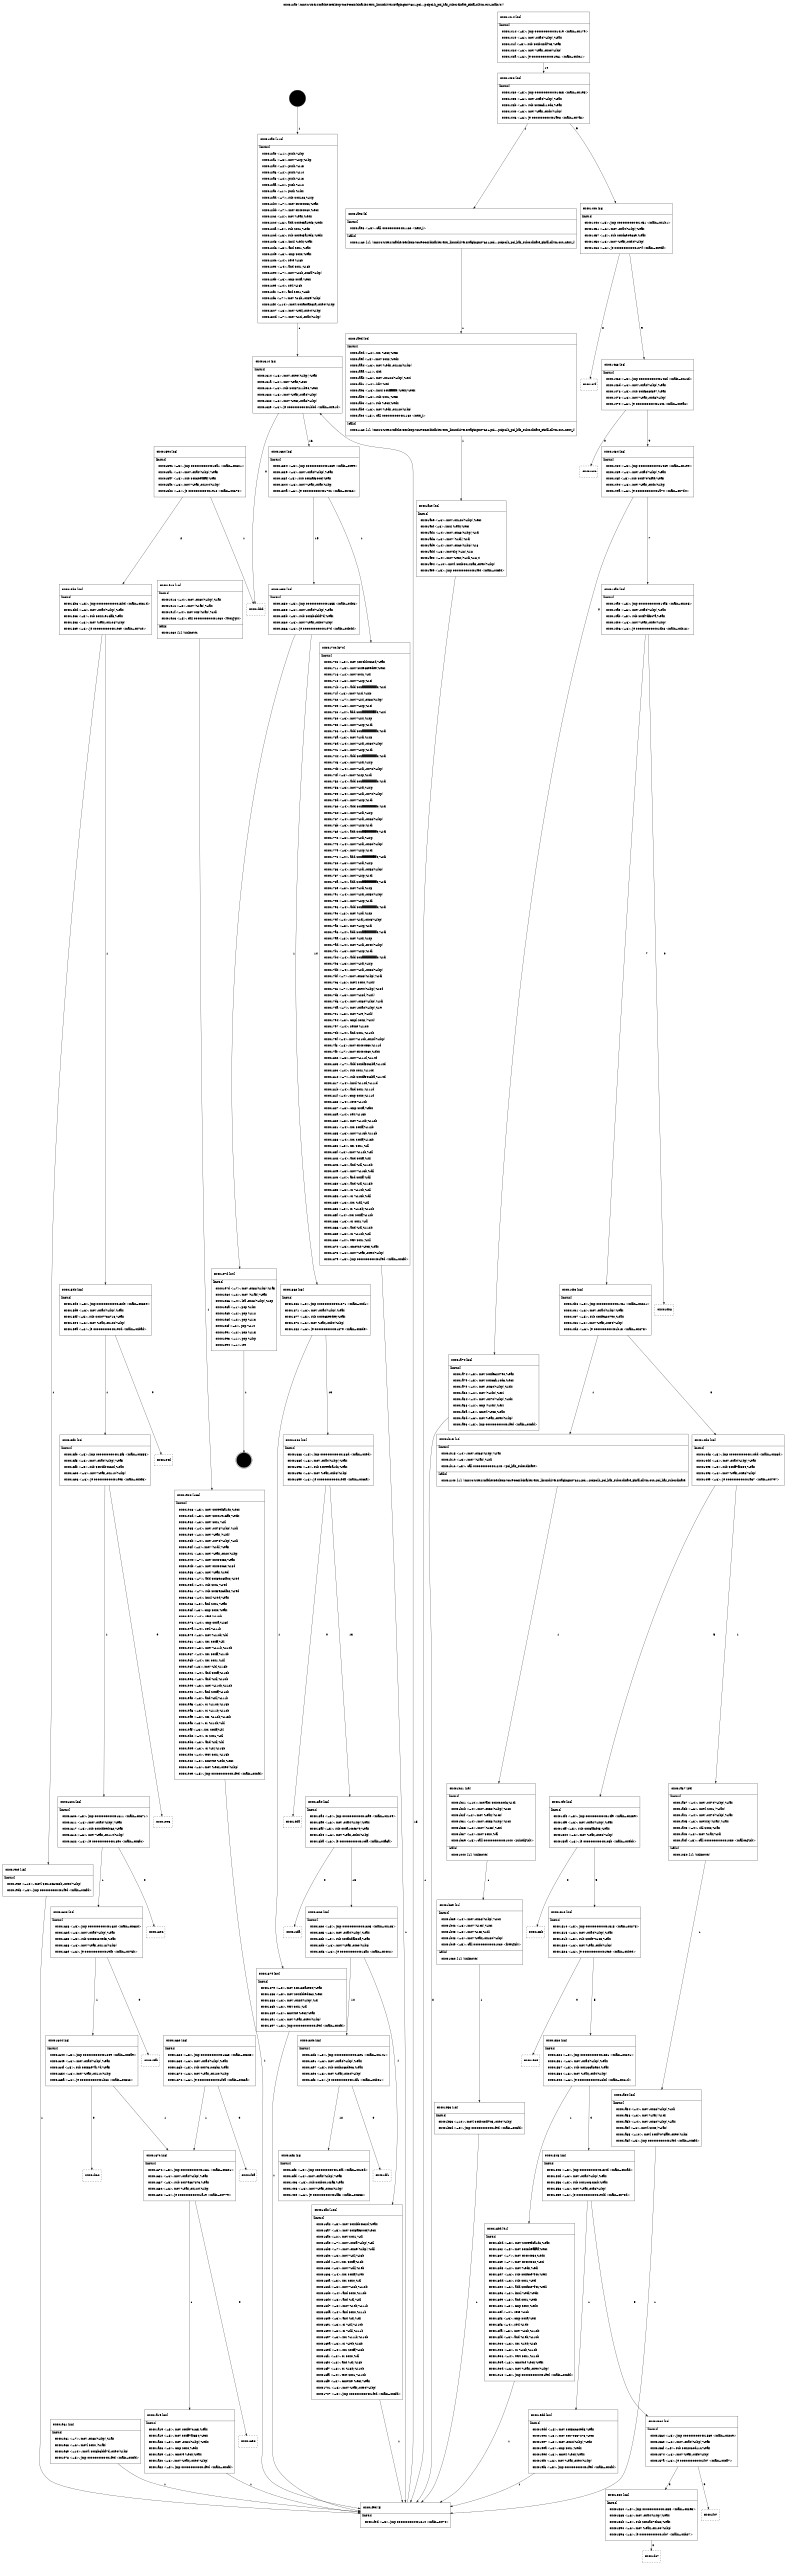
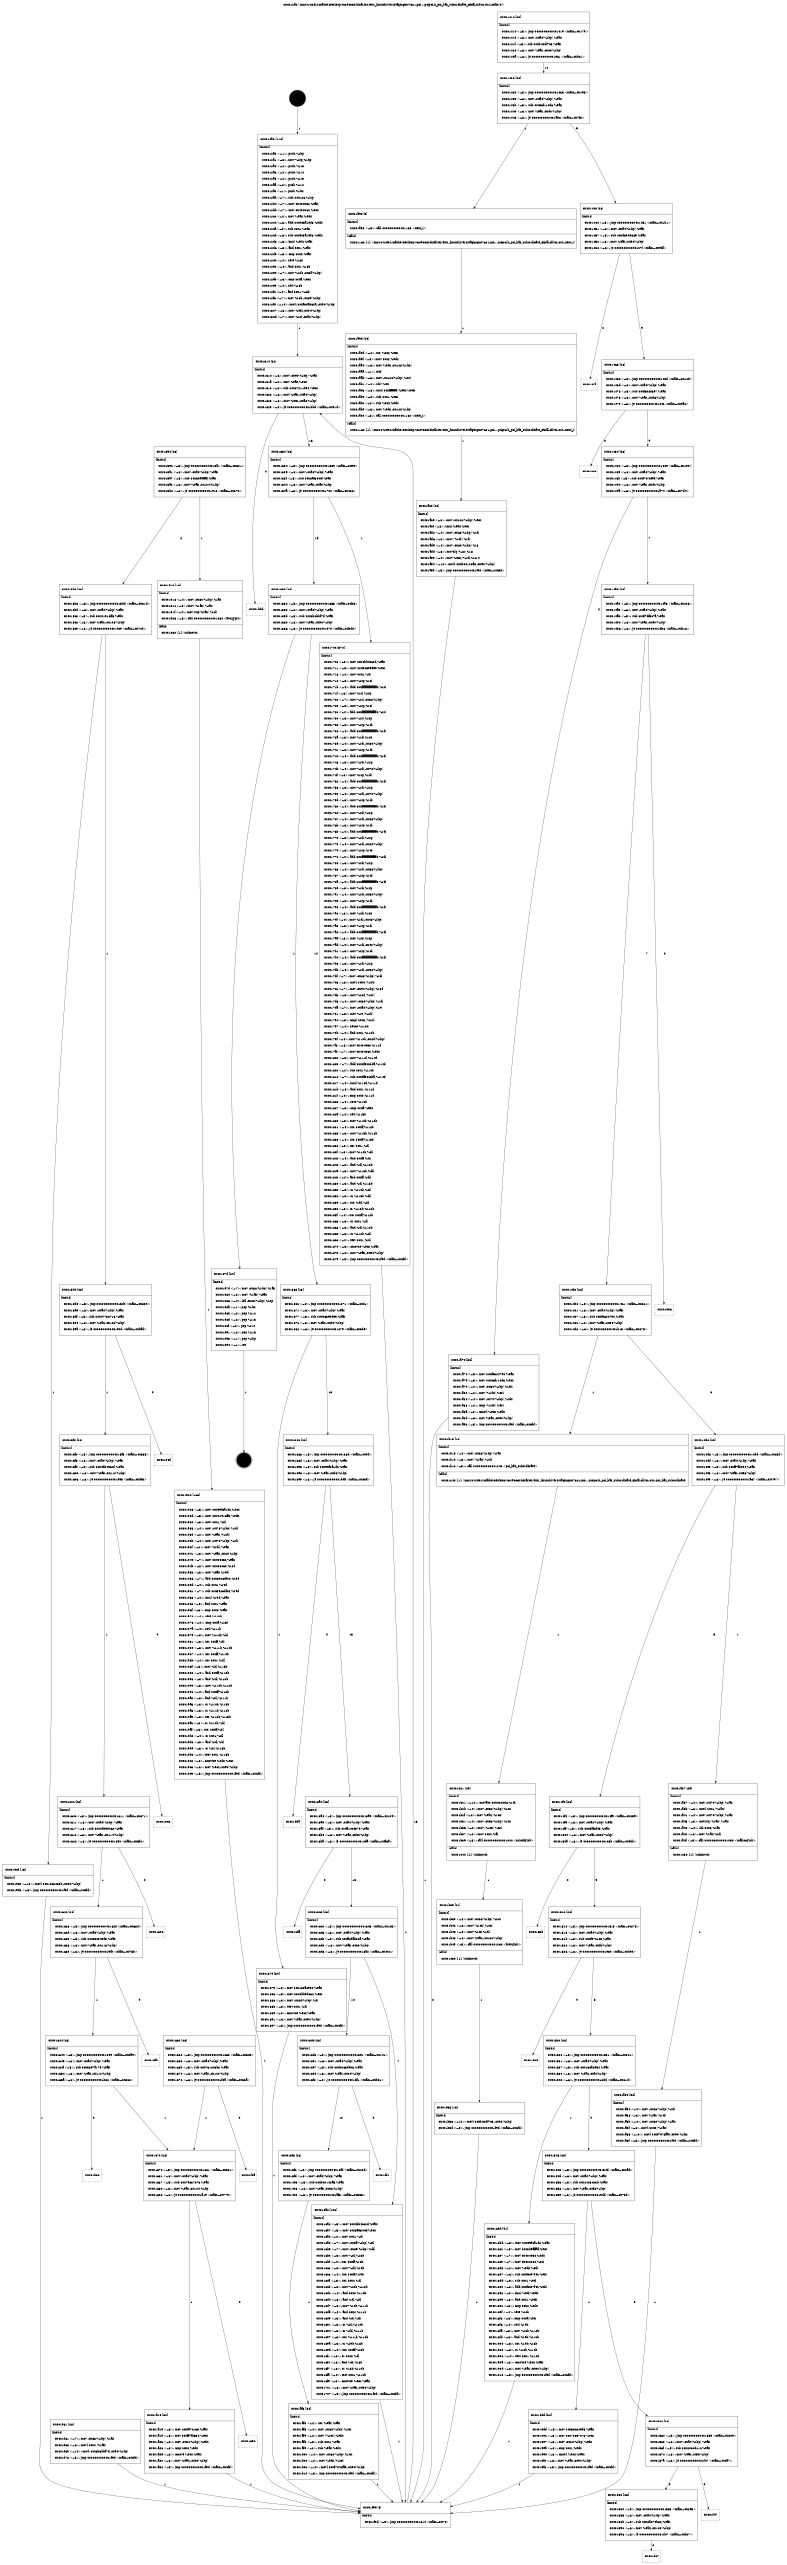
edge "0x40159c [28]" -> "0x401bbd": now "0x40159c [28]" -> "0x401918 [16]"
node "0x401af3 [34]": added
